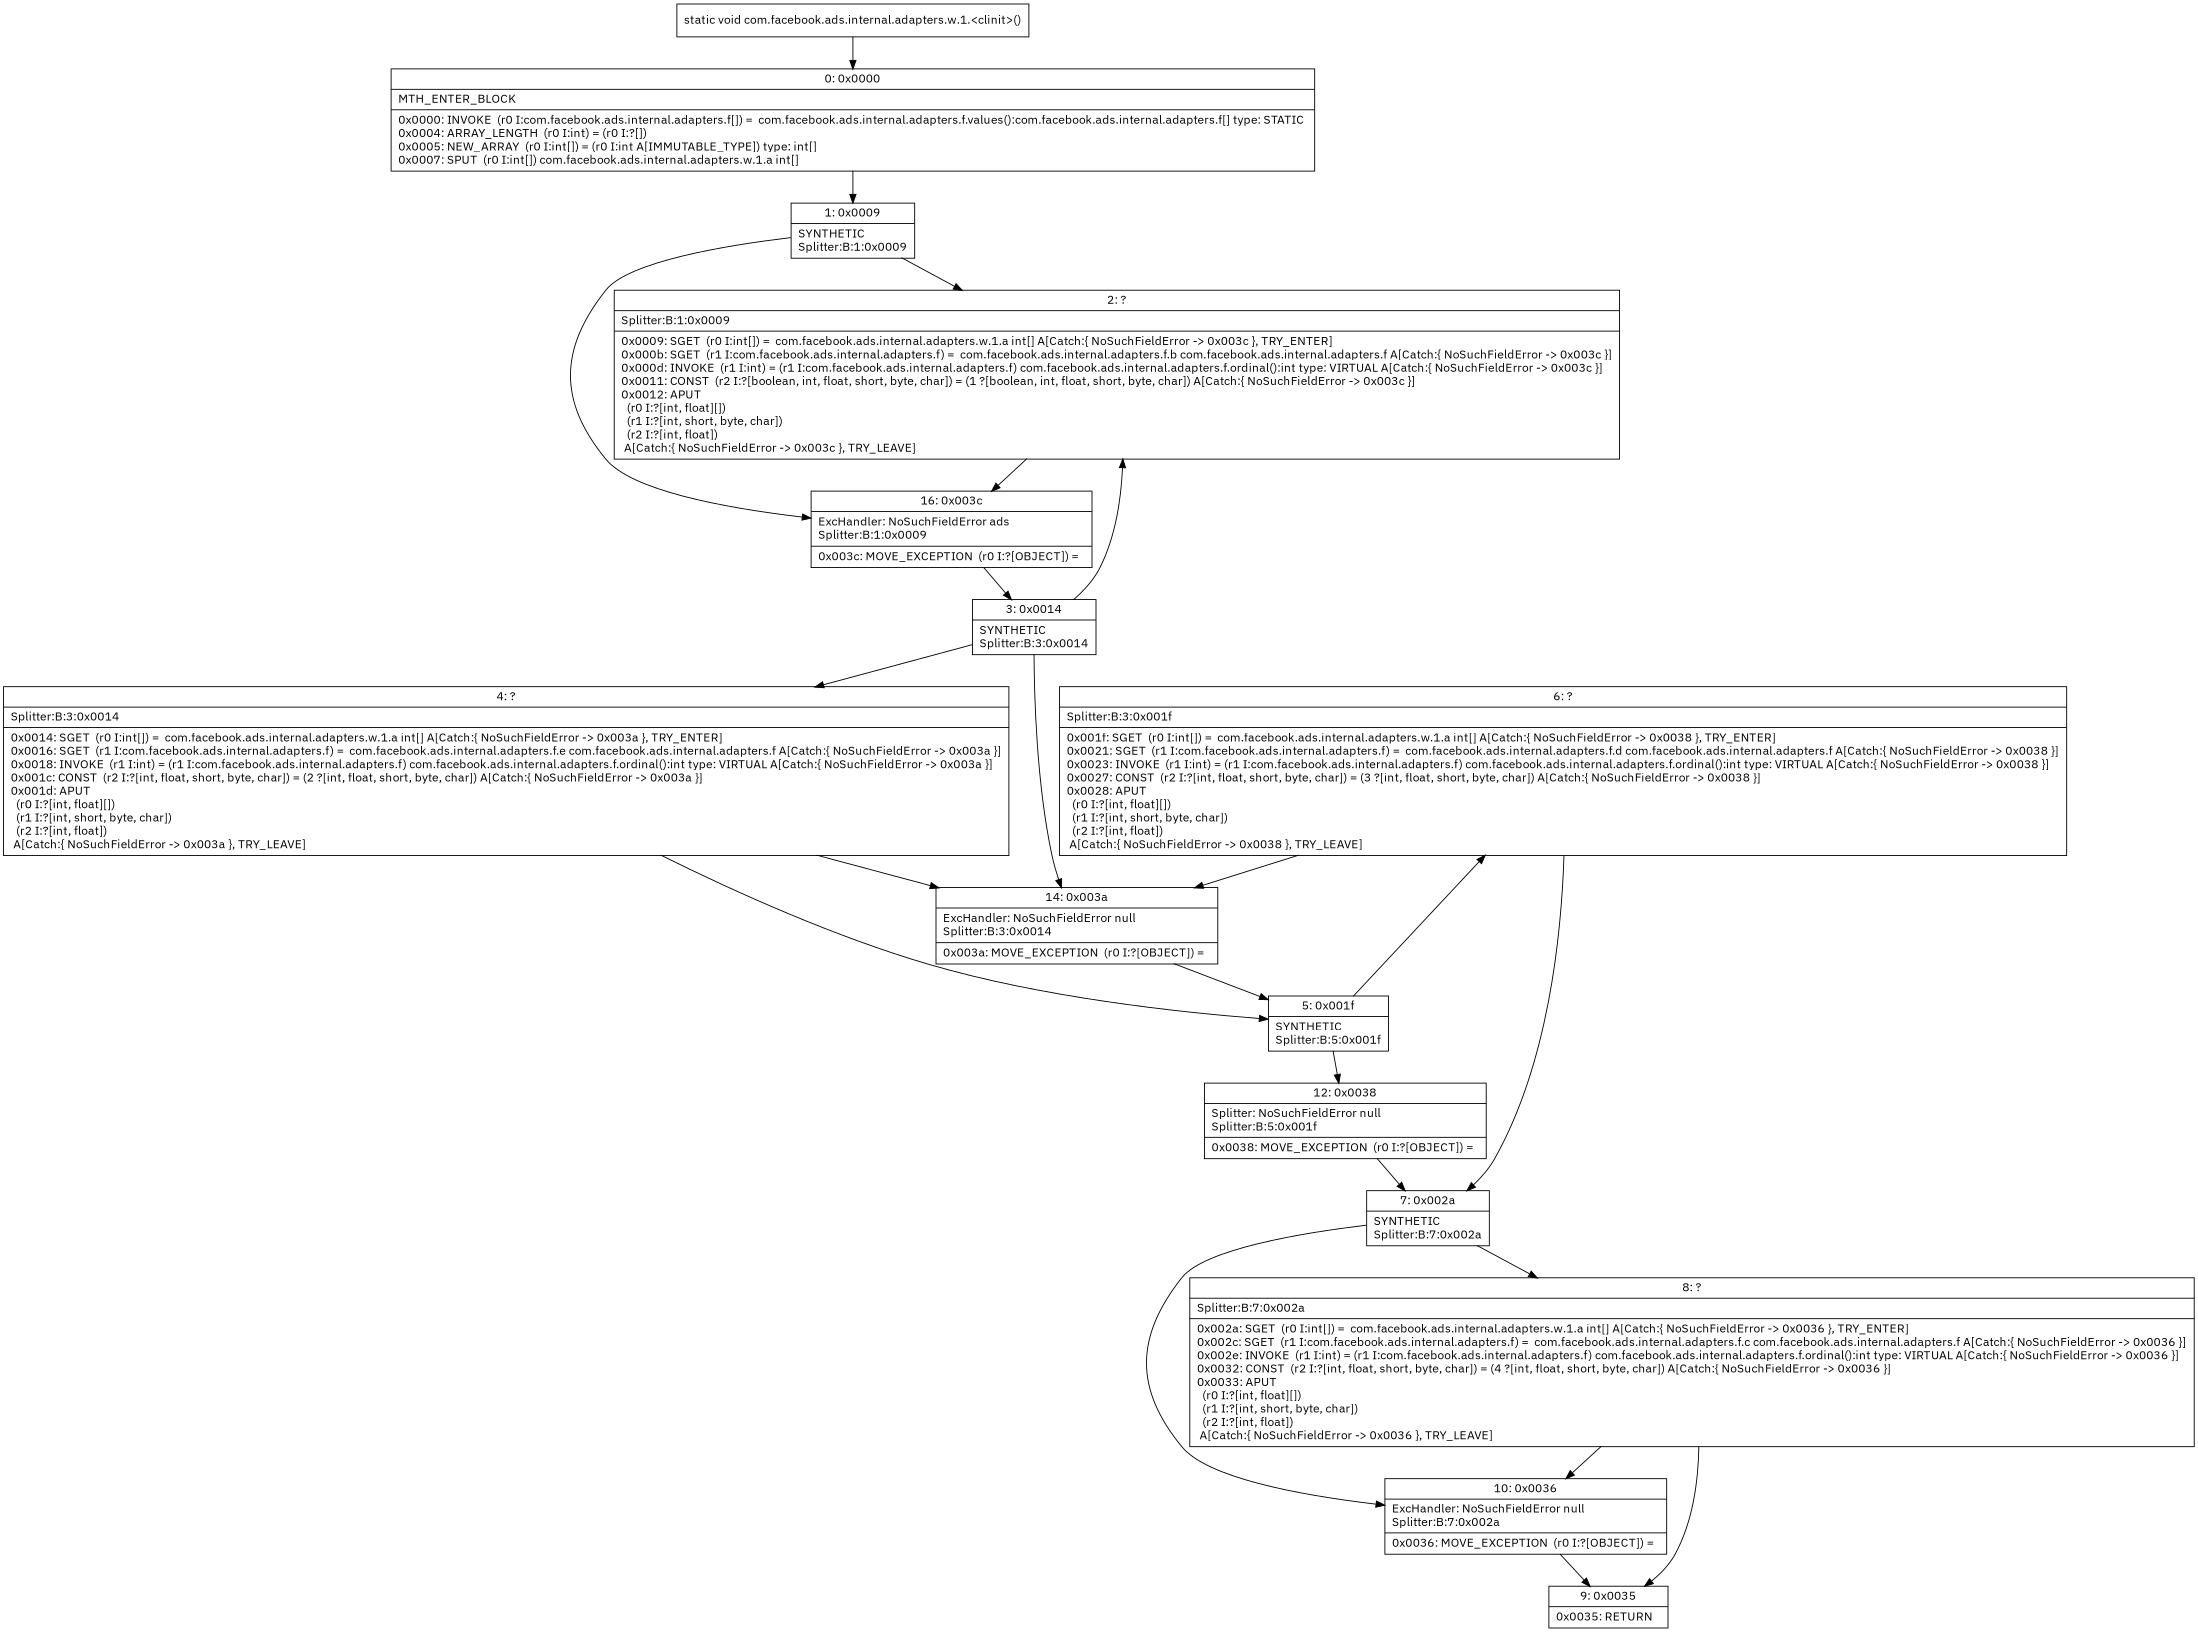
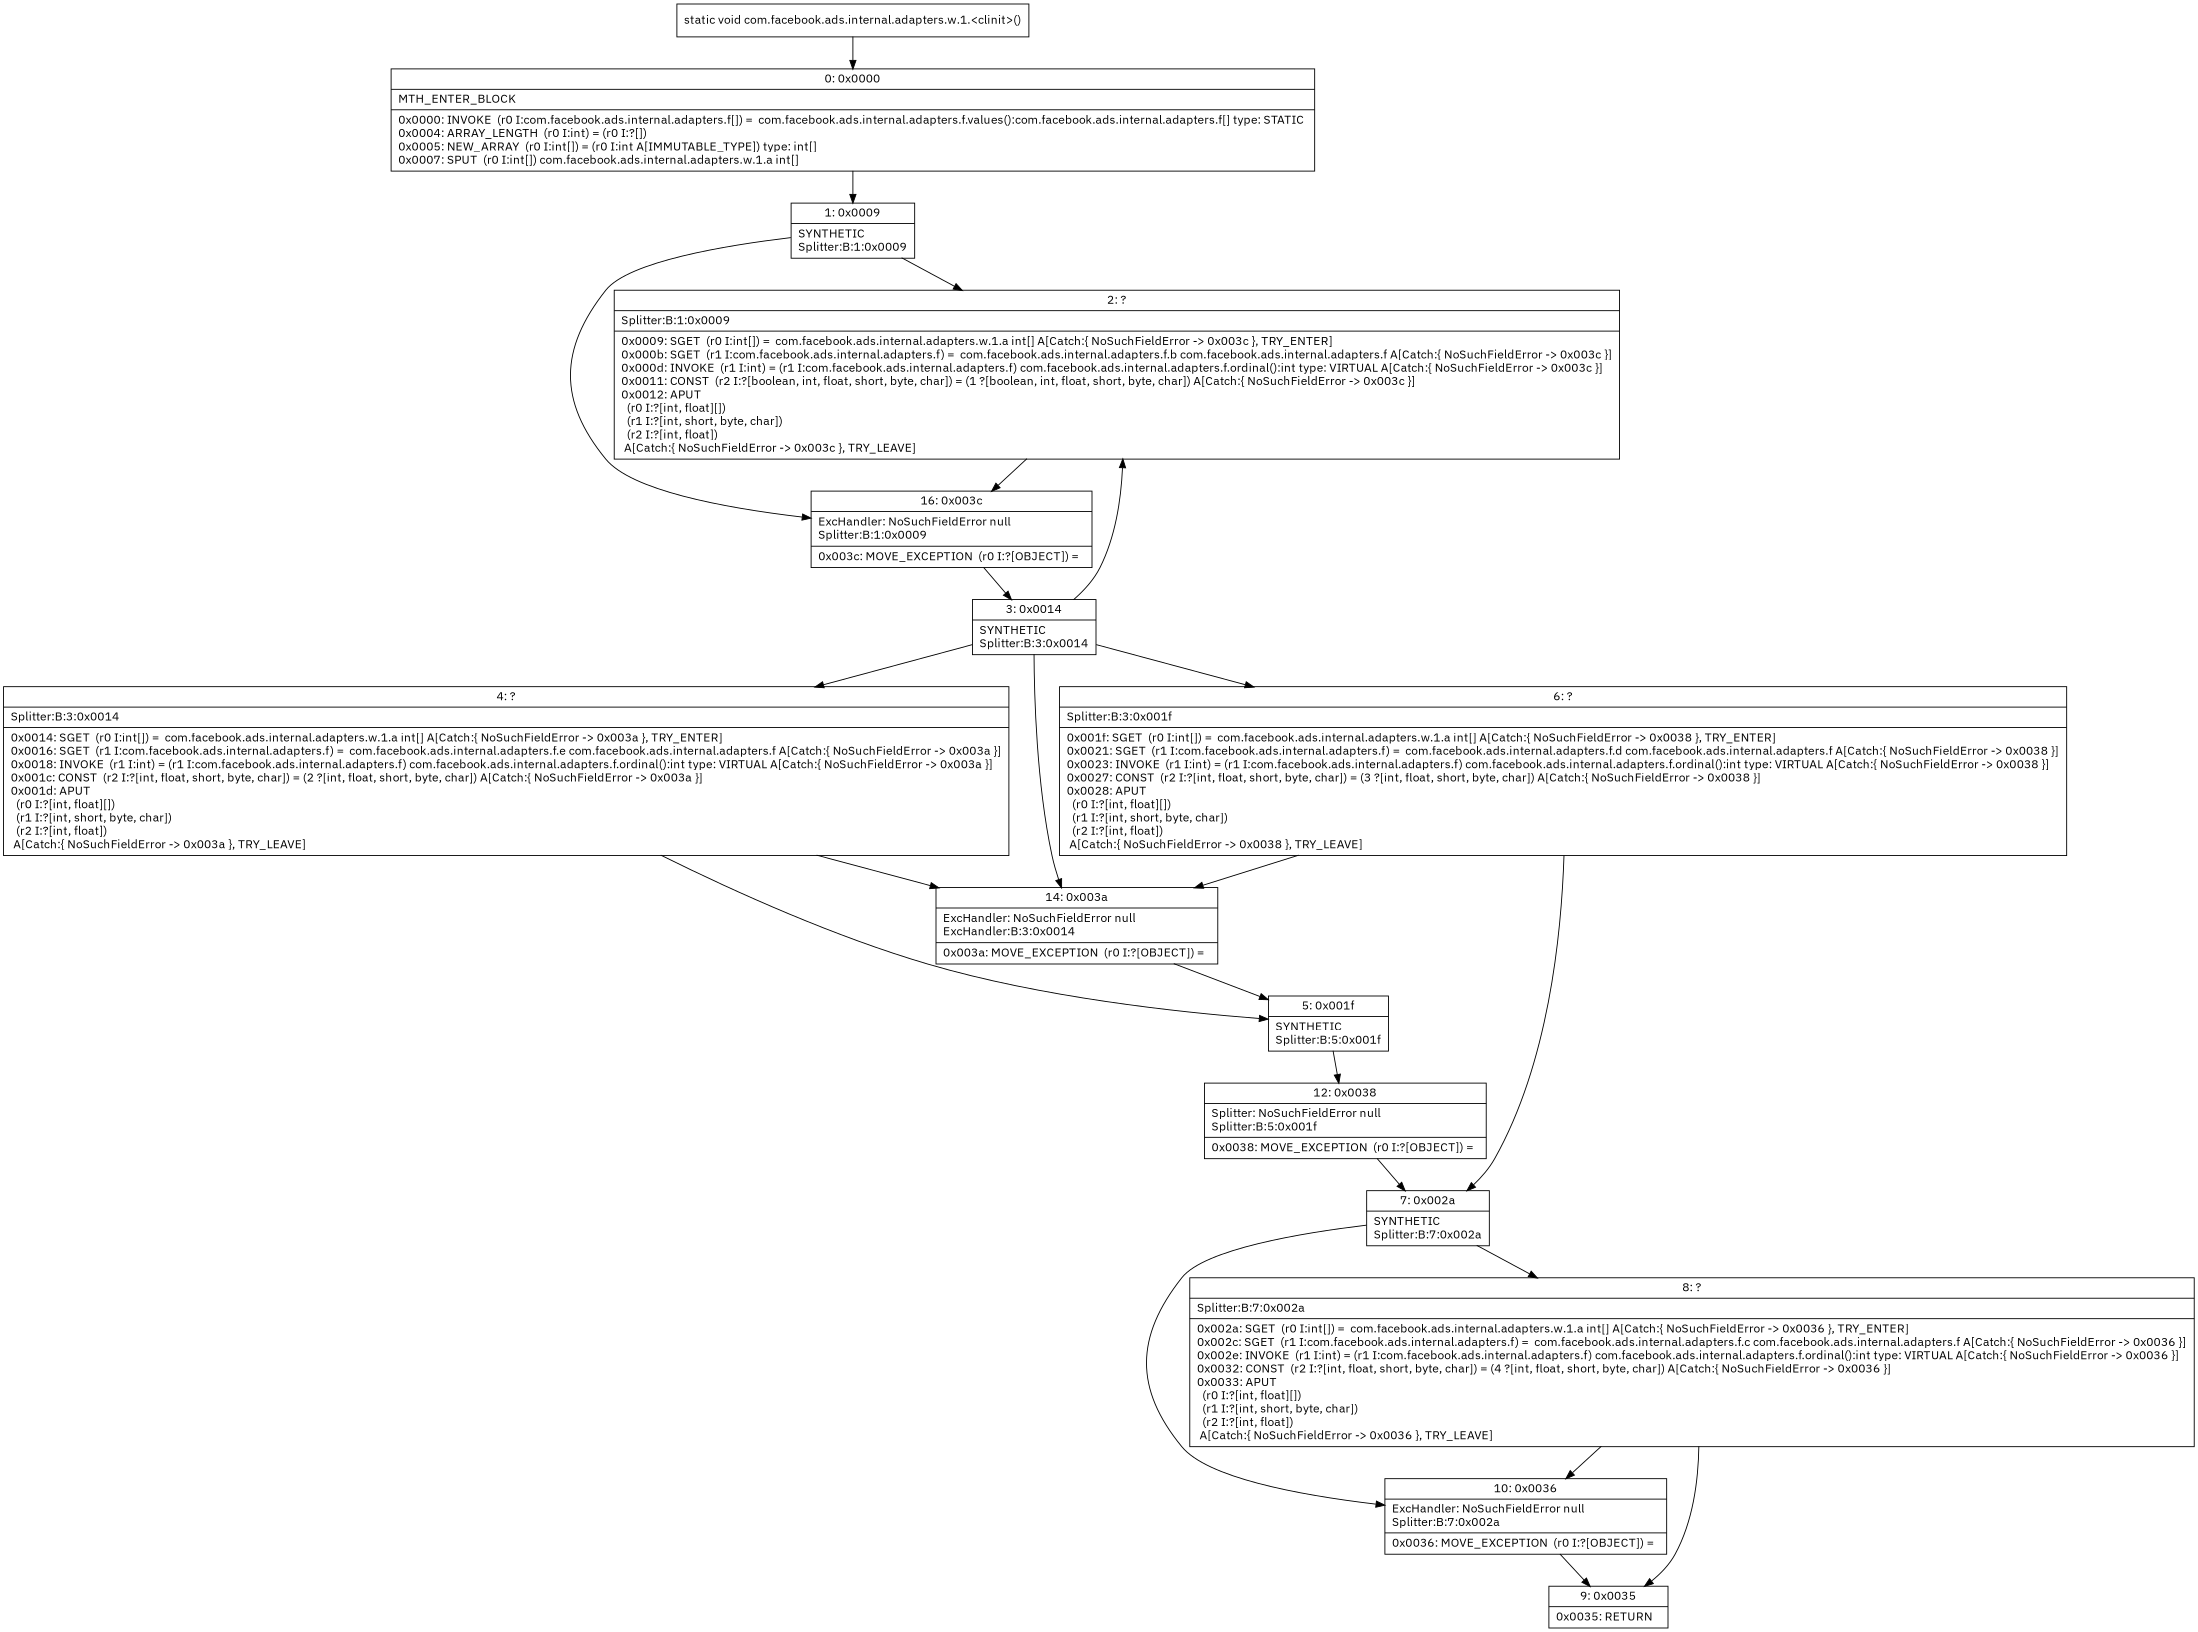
node "16: 0x003c": text "ExcHandler: NoSuchFieldError ads" -> "ExcHandler: NoSuchFieldError null"
edge "5: 0x001f" -> "6: ?": now "3: 0x0014" -> "6: ?"
node "14: 0x003a": text "Splitter:B:3:0x0014" -> "ExcHandler:B:3:0x0014"
